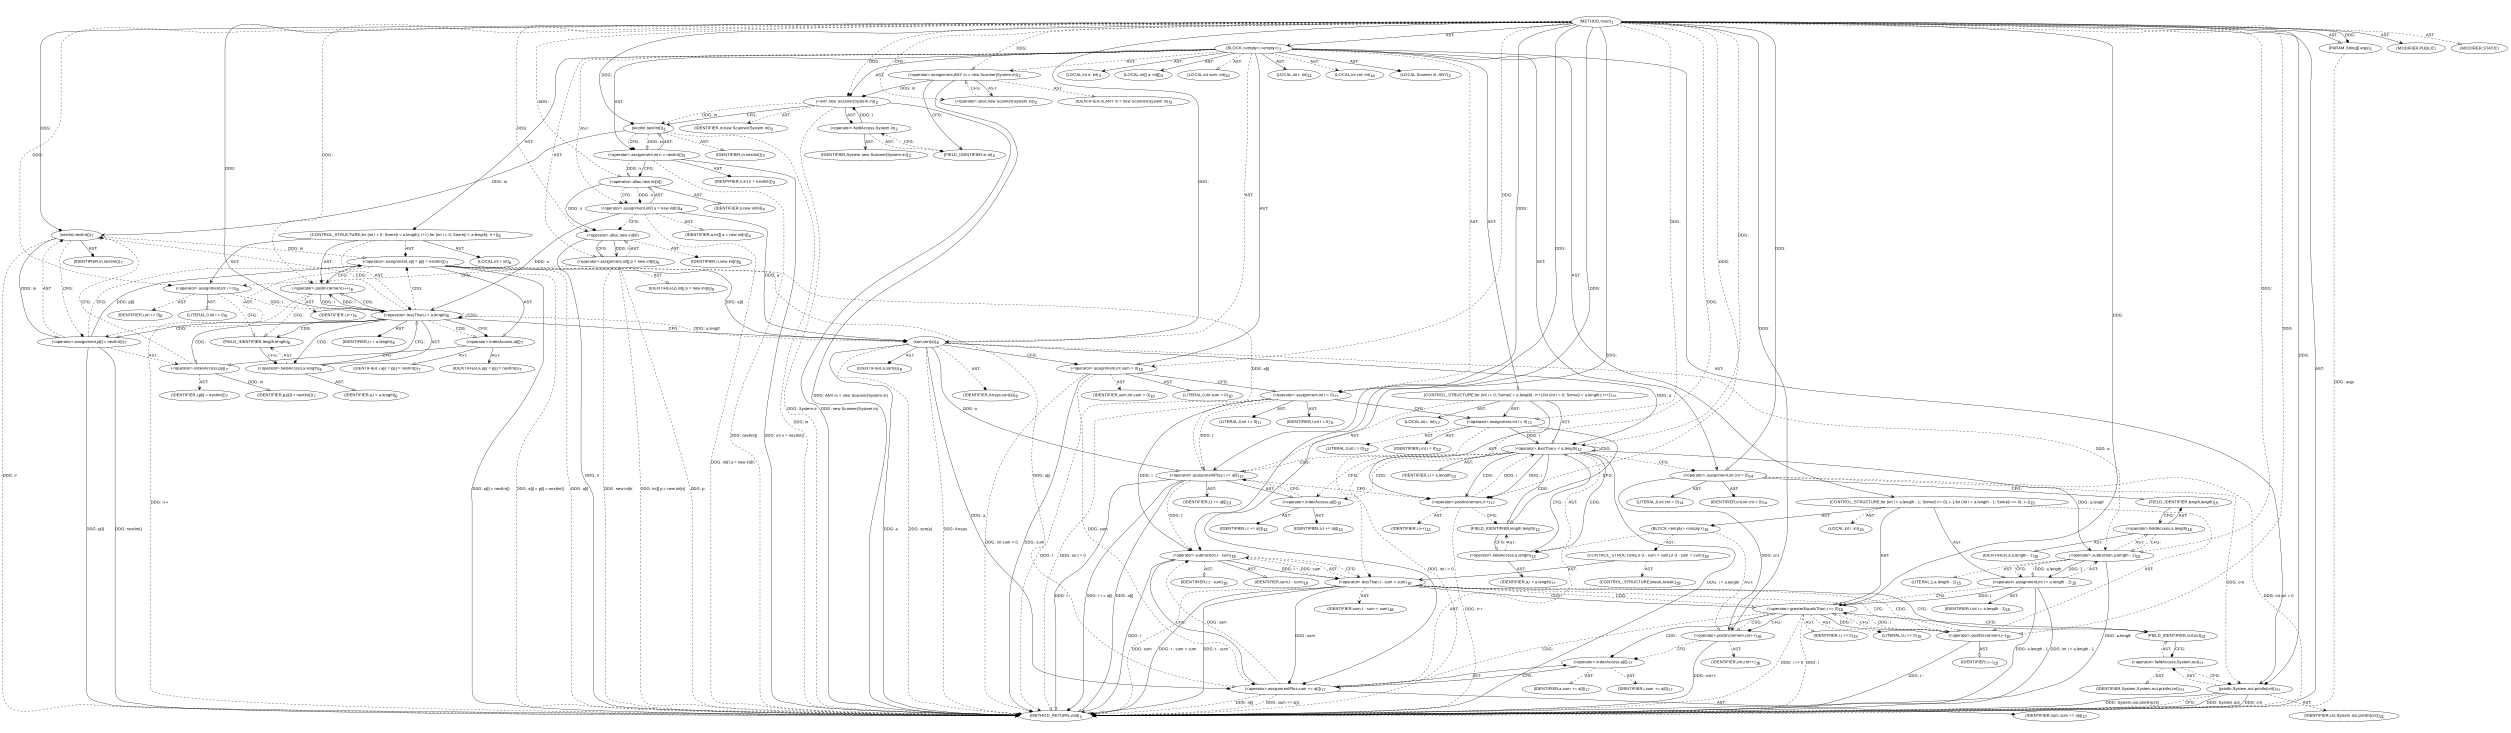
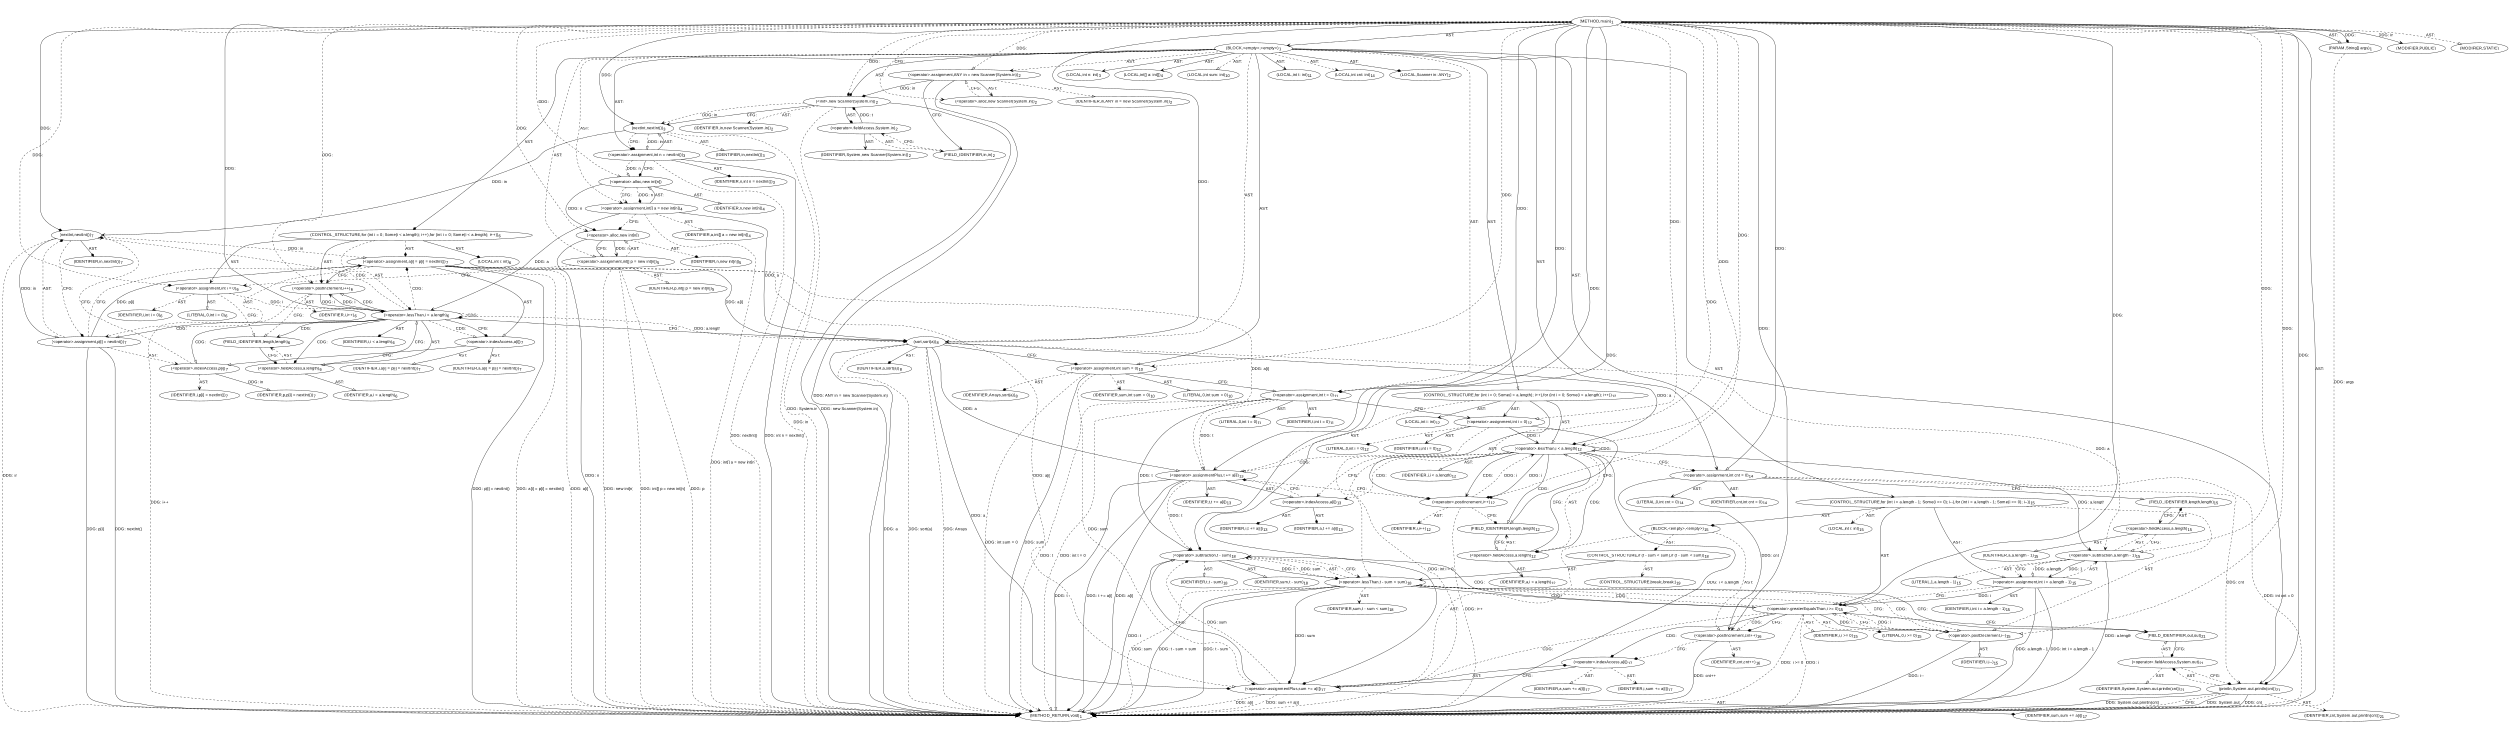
edge "(METHOD,main)" -> "(MODIFIER,PUBLIC)": label "AST: " -> "DDG: in"
edge "(<operator>.fieldAccess,System.in)" -> "(FIELD_IDENTIFIER,in,in)": arrowhead diamond -> vee
edge "(sort,sort(a))" -> "(IDENTIFIER,Arrays,sort(a))": now "(<operator>.assignment,int sum = 0)" -> "(IDENTIFIER,Arrays,sort(a))"
edge "(<operator>.greaterEqualsThan,i >= 0)" -> "(<operator>.subtraction,t - sum)": added, label "CDG:"
